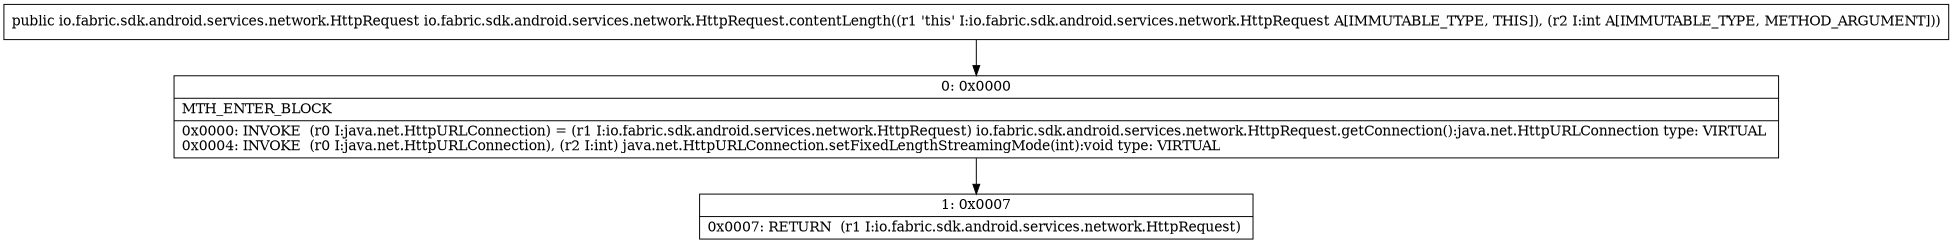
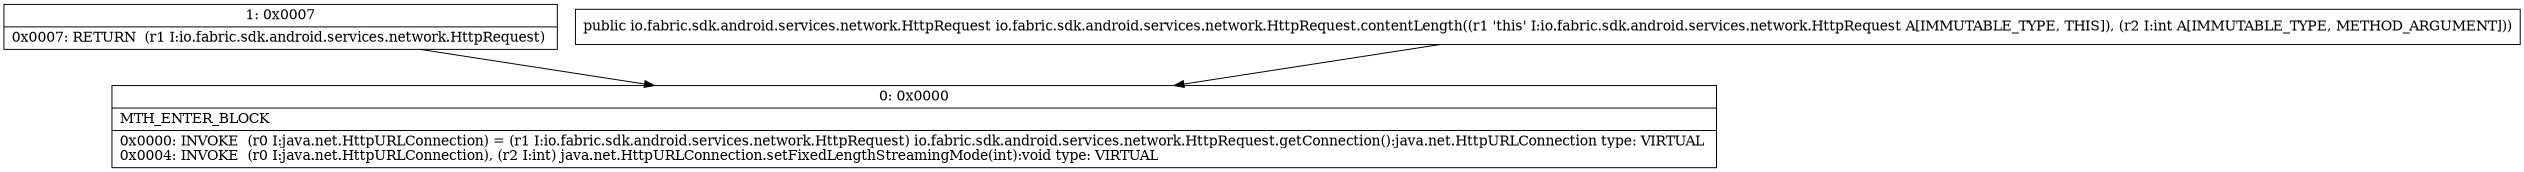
edge "0: 0x0000" -> "1: 0x0007": reversed
